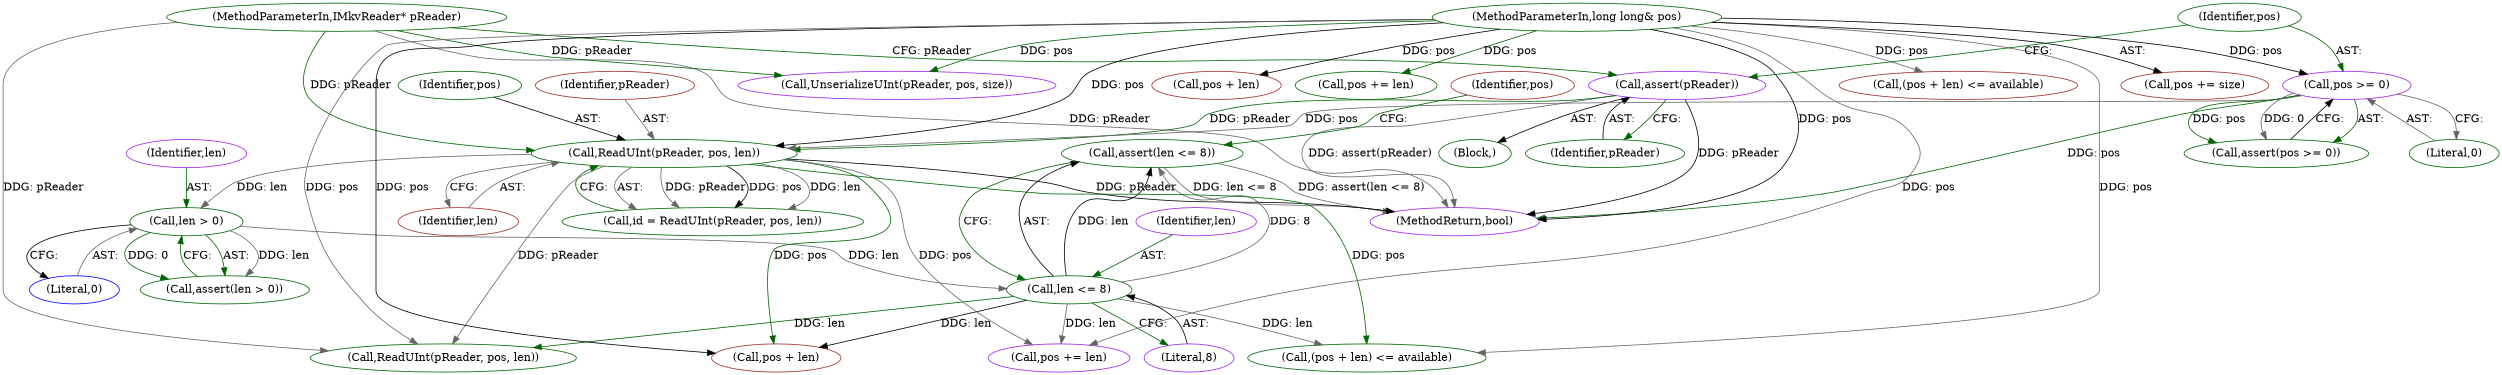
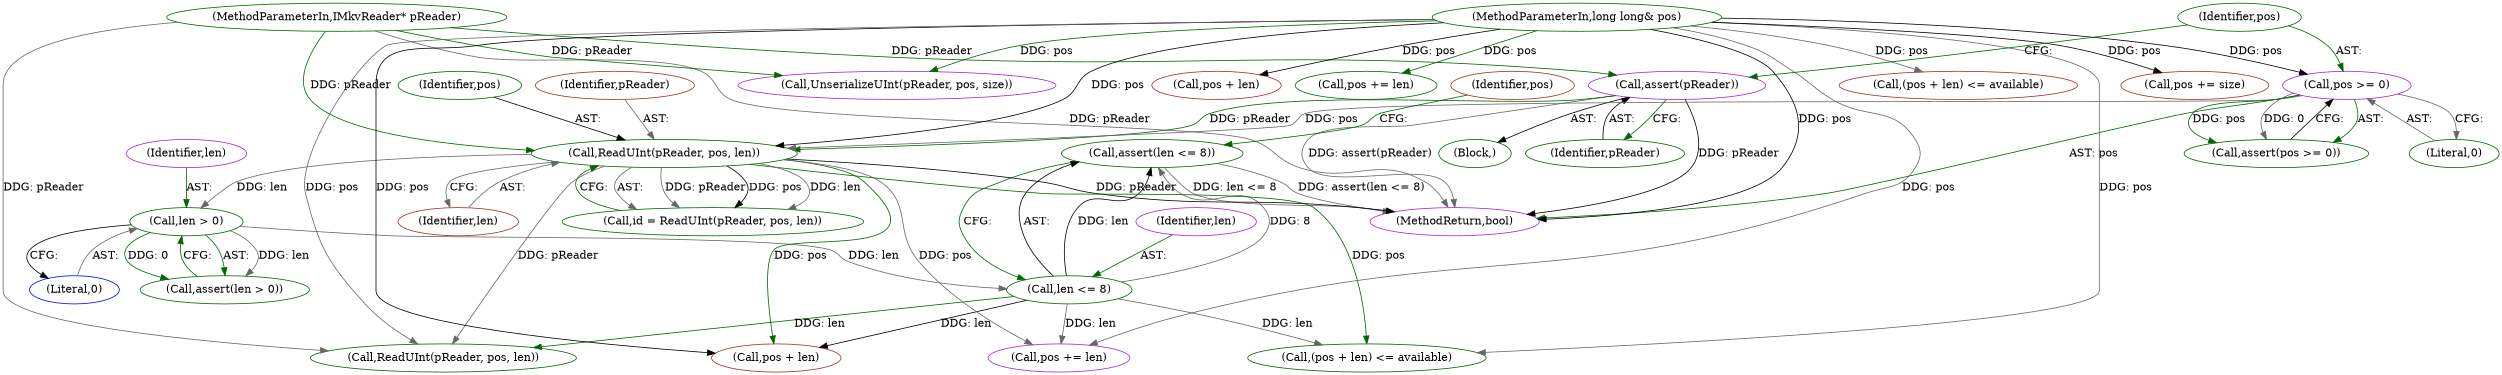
edge "(MethodParameterIn,IMkvReader* pReader)" -> "(Call,assert(pReader))": label "CFG: pReader" -> "DDG: pReader"
edge "(MethodParameterIn,long long& pos)" -> "(Call,pos += size)": label "AST: " -> "DDG: pos"
edge "(Call,pos >= 0)" -> "(MethodReturn,bool)": label "DDG: pos" -> "AST: pos"
node "(Literal,8)": removed
